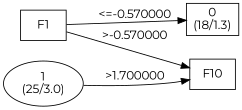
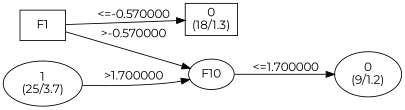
node "F10": shape box -> ellipse
node "0 (9/1.2)": added
node "1 (25/3.0)": label "1 (25/3.0)" -> "1 (25/3.7)"
